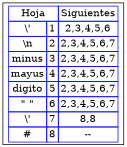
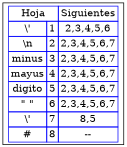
node "Hoja": text "8,8" -> "8,5"
